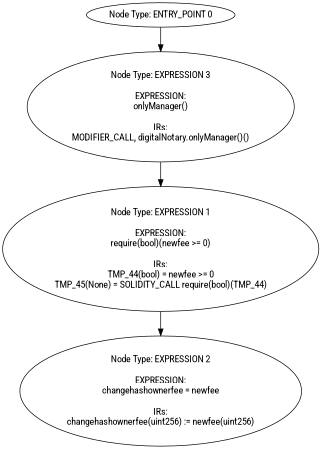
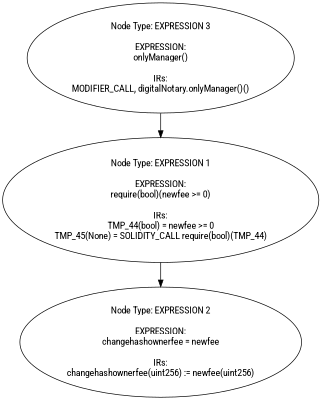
node "Node Type: ENTRY_POINT 0": removed
